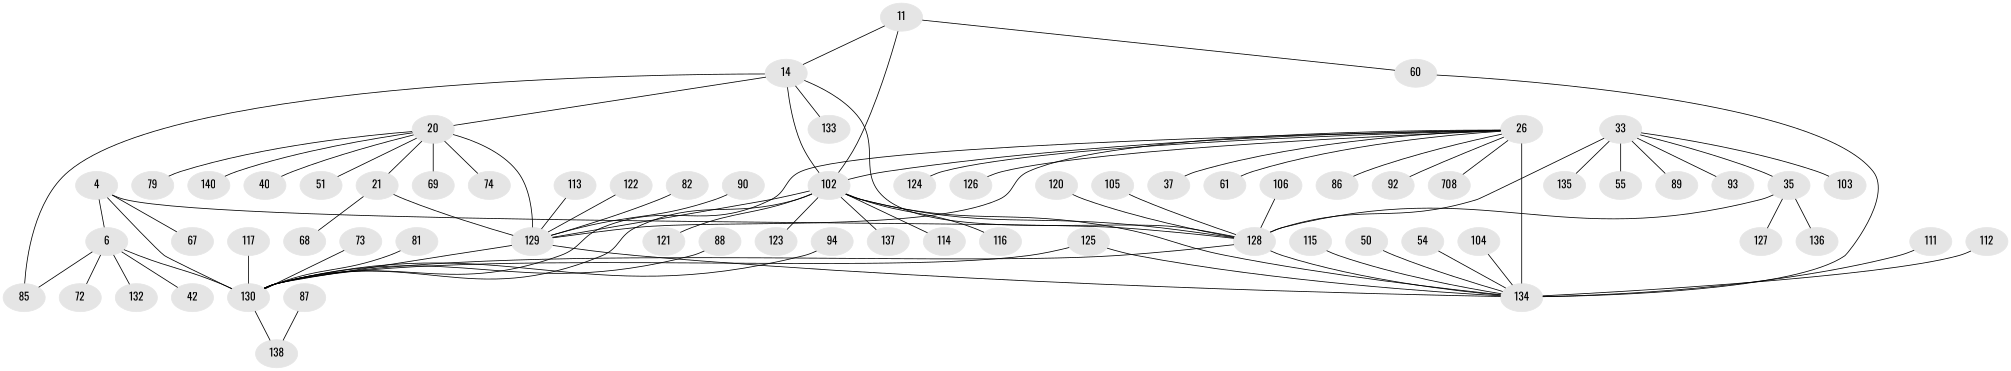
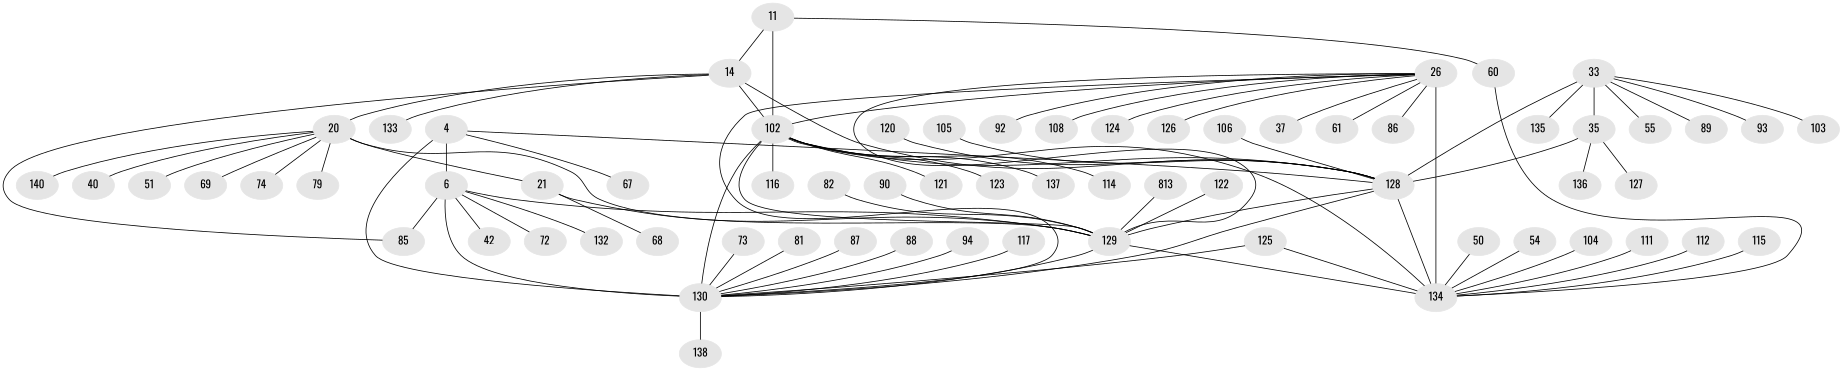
node "113": label "113" -> "813"
node "708": label "708" -> "108"
edge "128" -- "129": added
edge "6" -- "129": added
edge "87" -- "138": now "87" -- "130"
